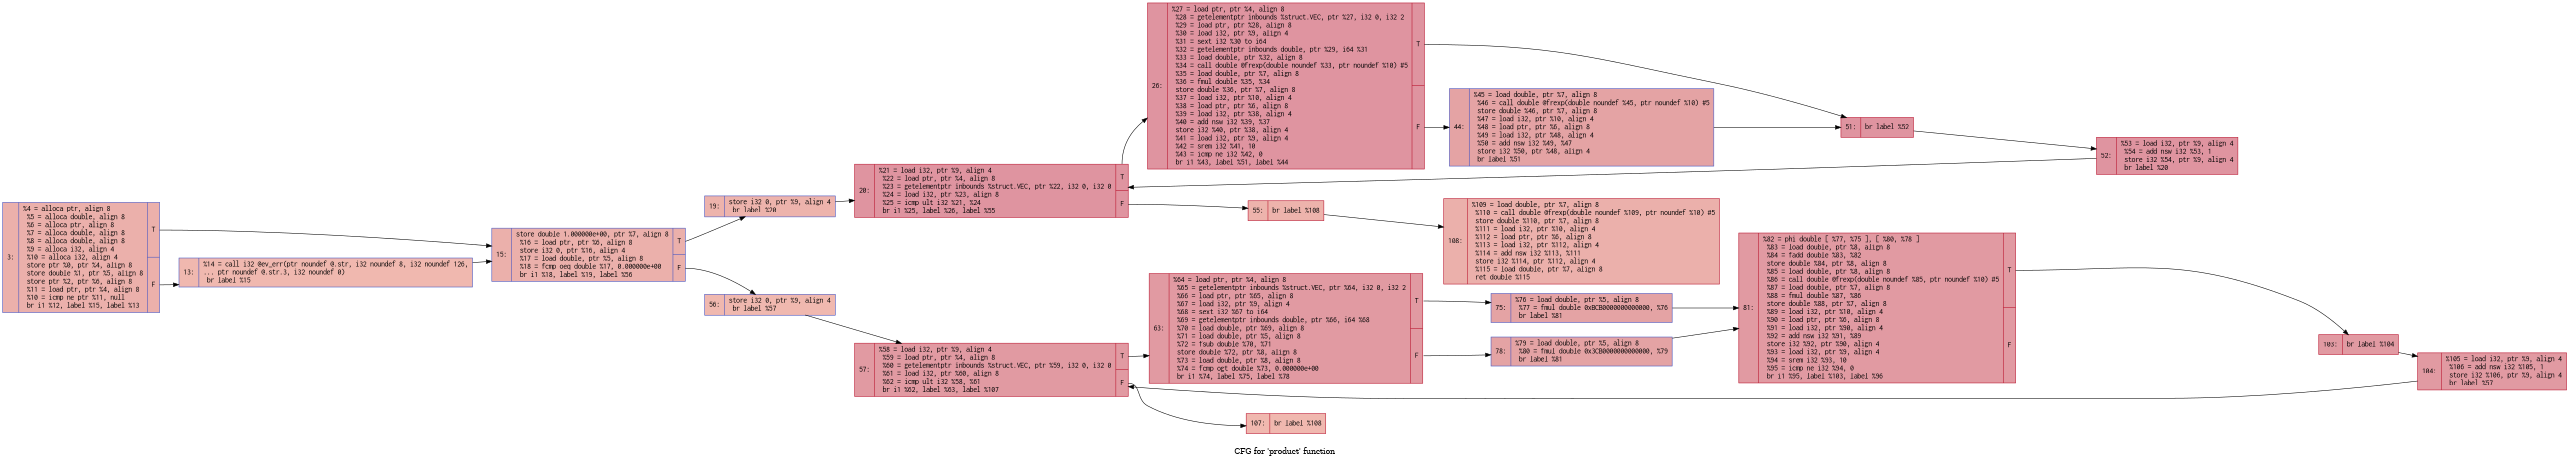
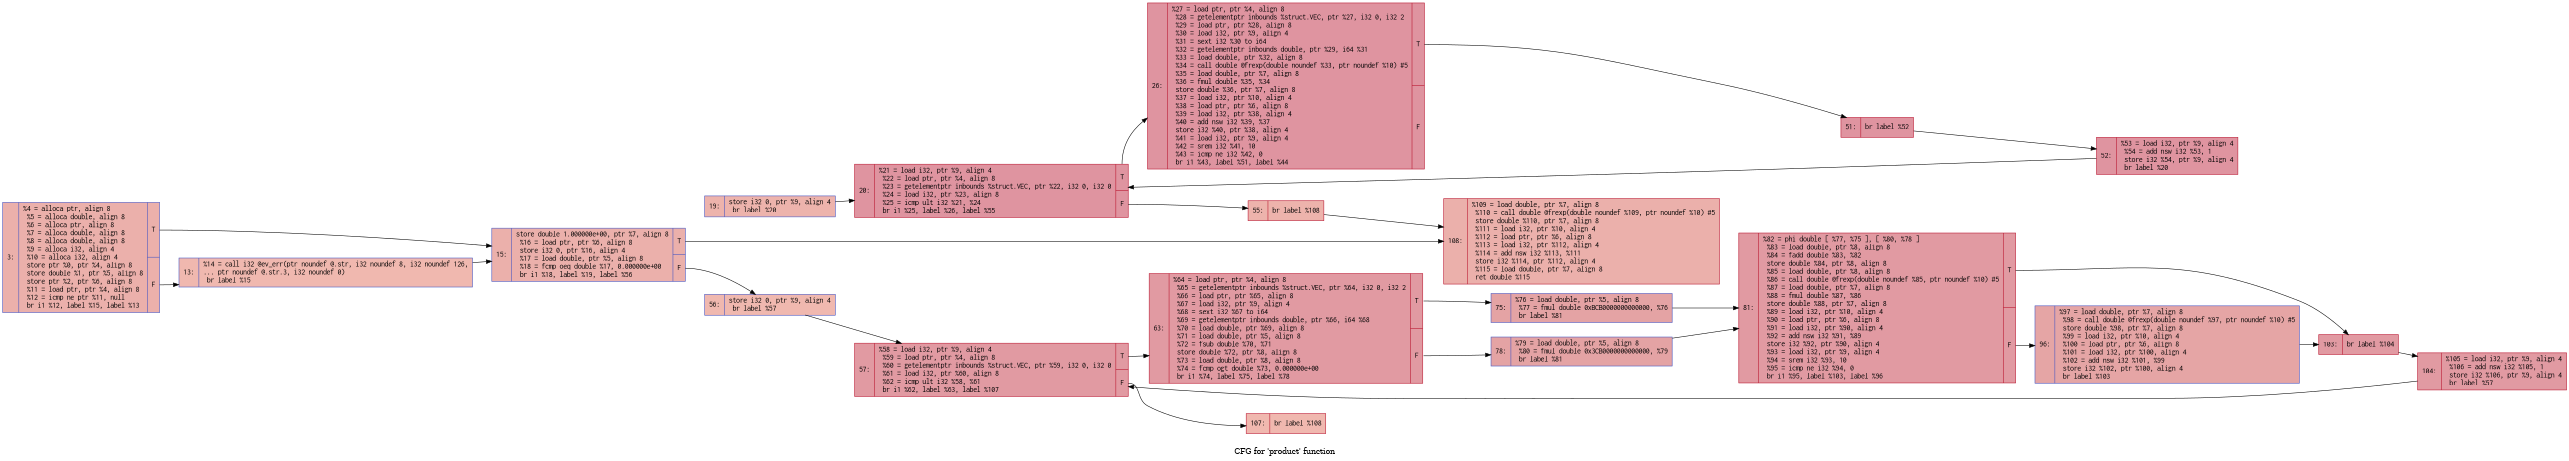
node "44:": removed
edge "15:" -> "19:": now "15:" -> "108:"
node "3:": text "%10 = icmp ne ptr %11, null" -> "%12 = icmp ne ptr %11, null"
node "96:": added
